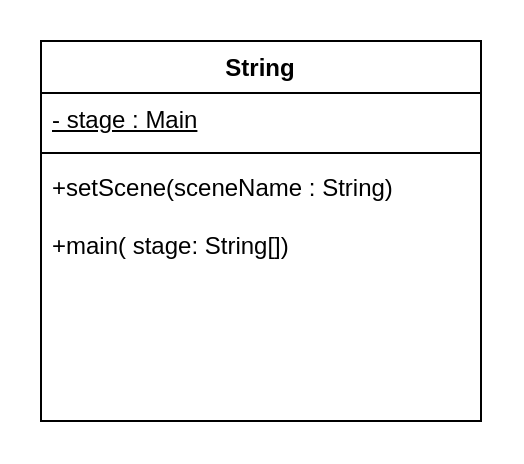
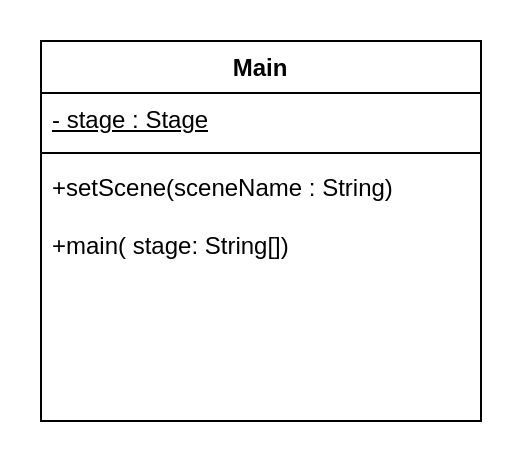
node "String": label "String" -> "Main"
node "- stage : Main": label "- stage : Main" -> "- stage : Stage"
